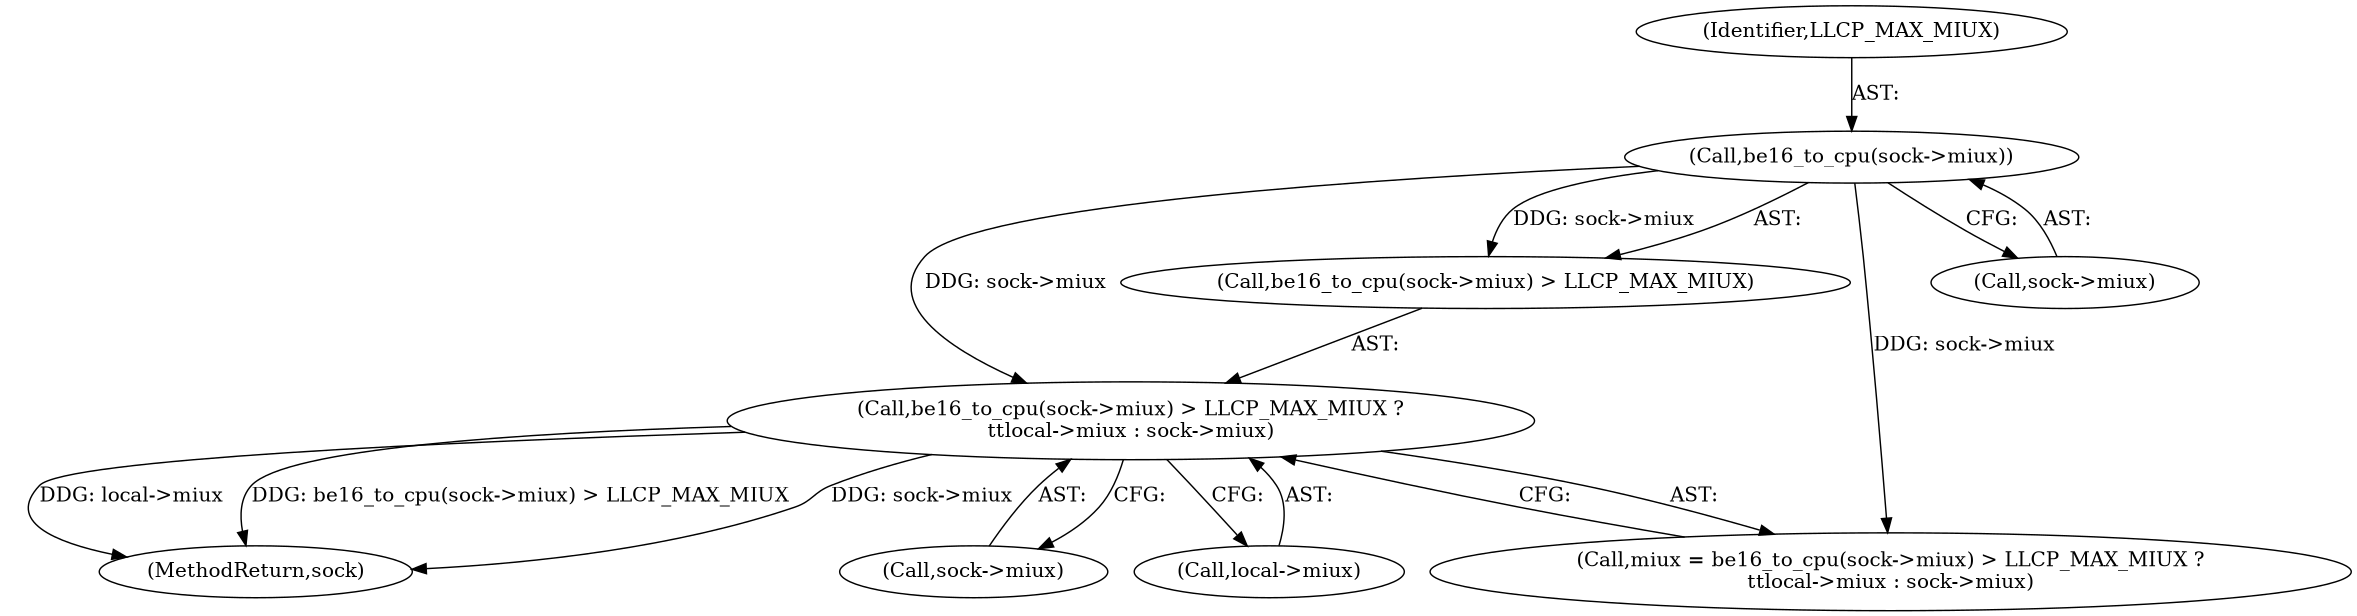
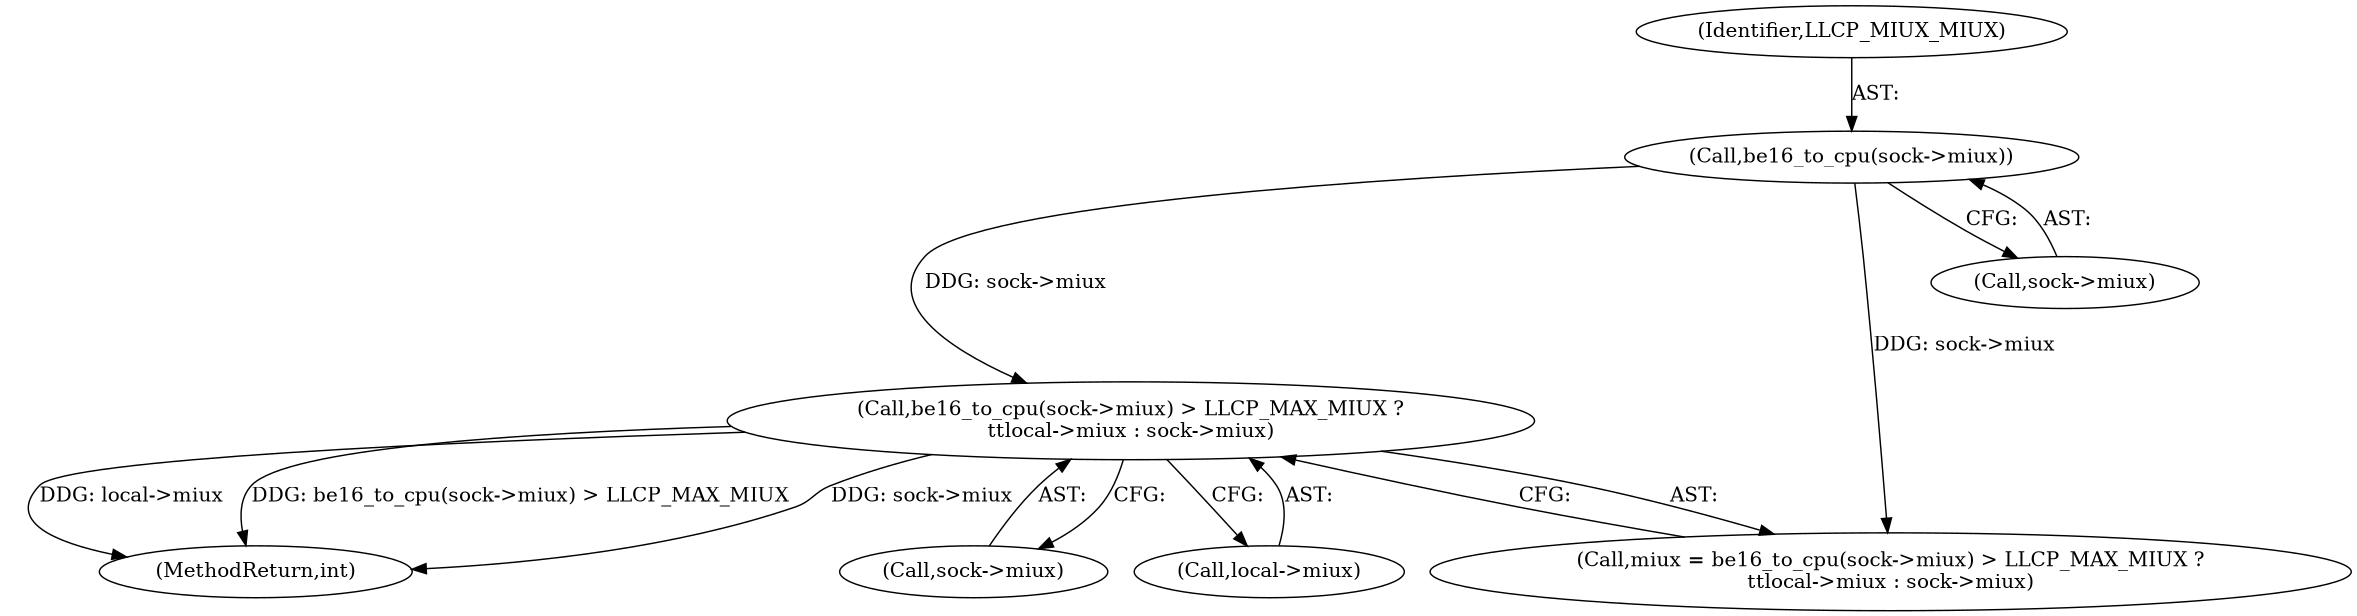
node "(Identifier,LLCP_MAX_MIUX)": label "(Identifier,LLCP_MAX_MIUX)" -> "(Identifier,LLCP_MIUX_MIUX)"
node "(Call,be16_to_cpu(sock->miux) > LLCP_MAX_MIUX)": removed
node "(MethodReturn,sock)": label "(MethodReturn,sock)" -> "(MethodReturn,int)"
